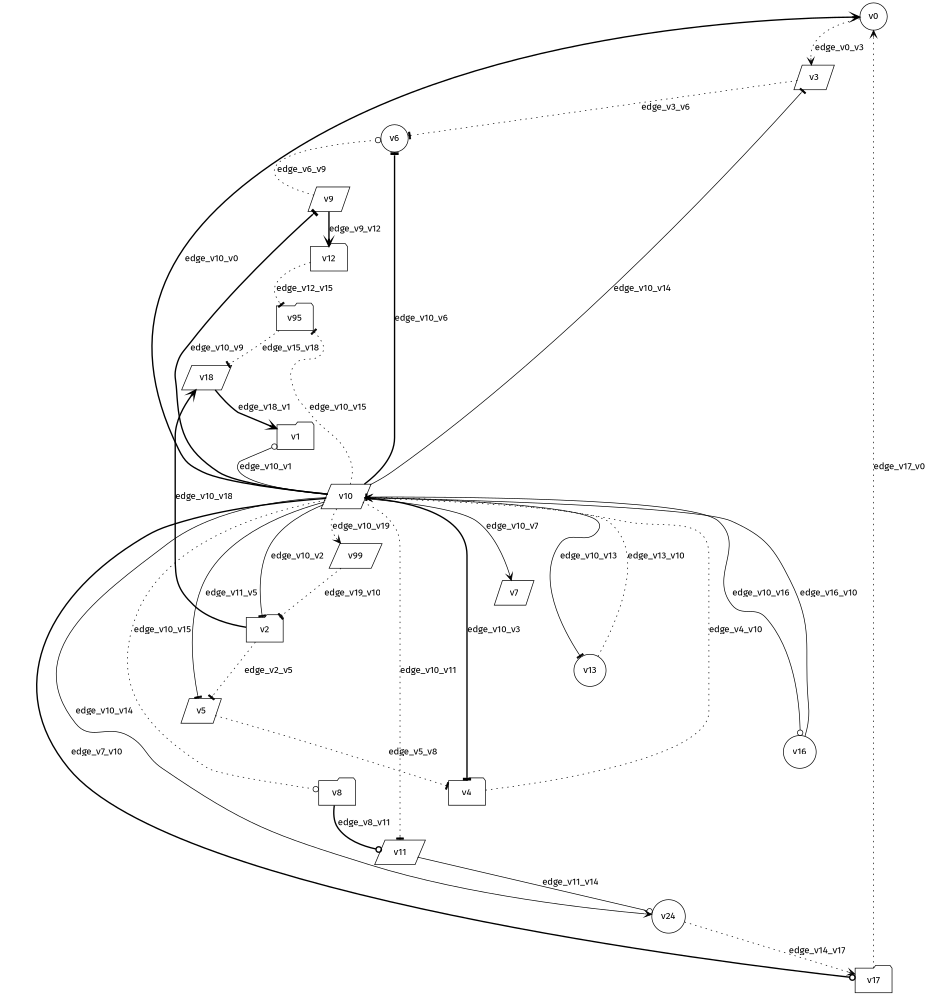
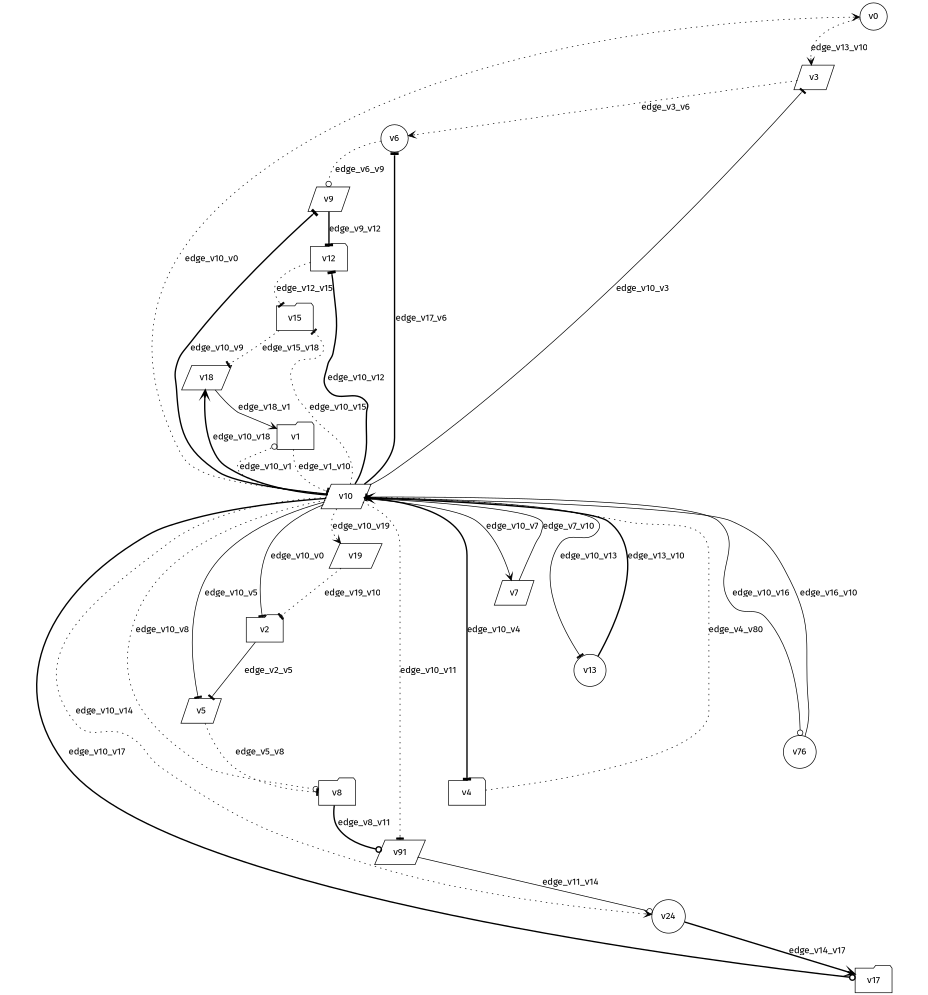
edge "v0" -> "v3": label "edge_v0_v3" -> "edge_v13_v10"
edge "v3" -> "v6": arrowhead tee -> vee
edge "v10" -> "v0": style bold -> dotted
edge "v9" -> "v6": reversed
edge "v9" -> "v12": arrowhead vee -> tee
edge "v10" -> "v3": label "edge_v10_v14" -> "edge_v10_v3"
node "v95": label "v95" -> "v15"
edge "v10" -> "v6": label "edge_v10_v6" -> "edge_v17_v6"
edge "v10" -> "v12": added, label "edge_v10_v12"
edge "v18" -> "v1": style bold -> solid
edge "v1" -> "v10": added, label "edge_v1_v10"
edge "v10" -> "v1": style solid -> dotted
edge "v17" -> "v0": removed, label "edge_v17_v0"
edge "v7" -> "v10": added, label "edge_v7_v10"
edge "v13" -> "v10": style dotted -> bold
edge "v2" -> "v18": now "v10" -> "v18"
edge "v10" -> "v2": label "edge_v10_v2" -> "edge_v10_v0"
node "v99": label "v99" -> "v19"
edge "v10" -> "v5": label "edge_v11_v5" -> "edge_v10_v5"
edge "v10" -> "v8": label "edge_v10_v15" -> "edge_v10_v8"
edge "v10" -> "v4": label "edge_v10_v3" -> "edge_v10_v4"
edge "v4" -> "v10": label "edge_v4_v10" -> "edge_v4_v80"
edge "v2" -> "v5": style dotted -> solid
edge "v5" -> "v4": now "v5" -> "v8"
edge "v10" -> "v17": label "edge_v7_v10" -> "edge_v10_v17"
node "v16": label "v16" -> "v76"
edge "v10" -> "v24": style solid -> dotted
node "v11": label "v11" -> "v91"
edge "v24" -> "v17": style dotted -> bold
